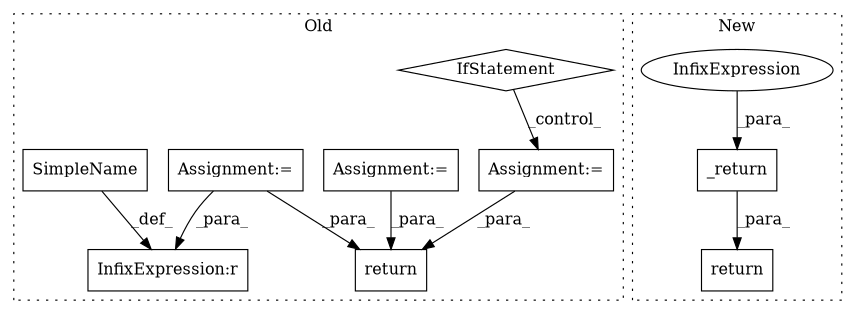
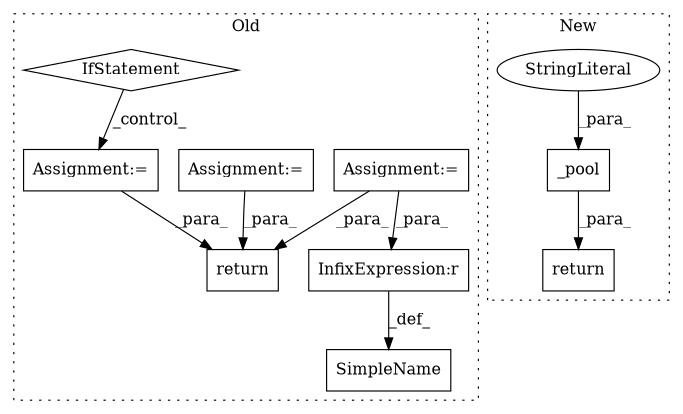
node "InfixExpression": label "InfixExpression" -> "StringLiteral"
node "_return": label "_return" -> "_pool"
edge "SimpleName" -> "InfixExpression:r": reversed
